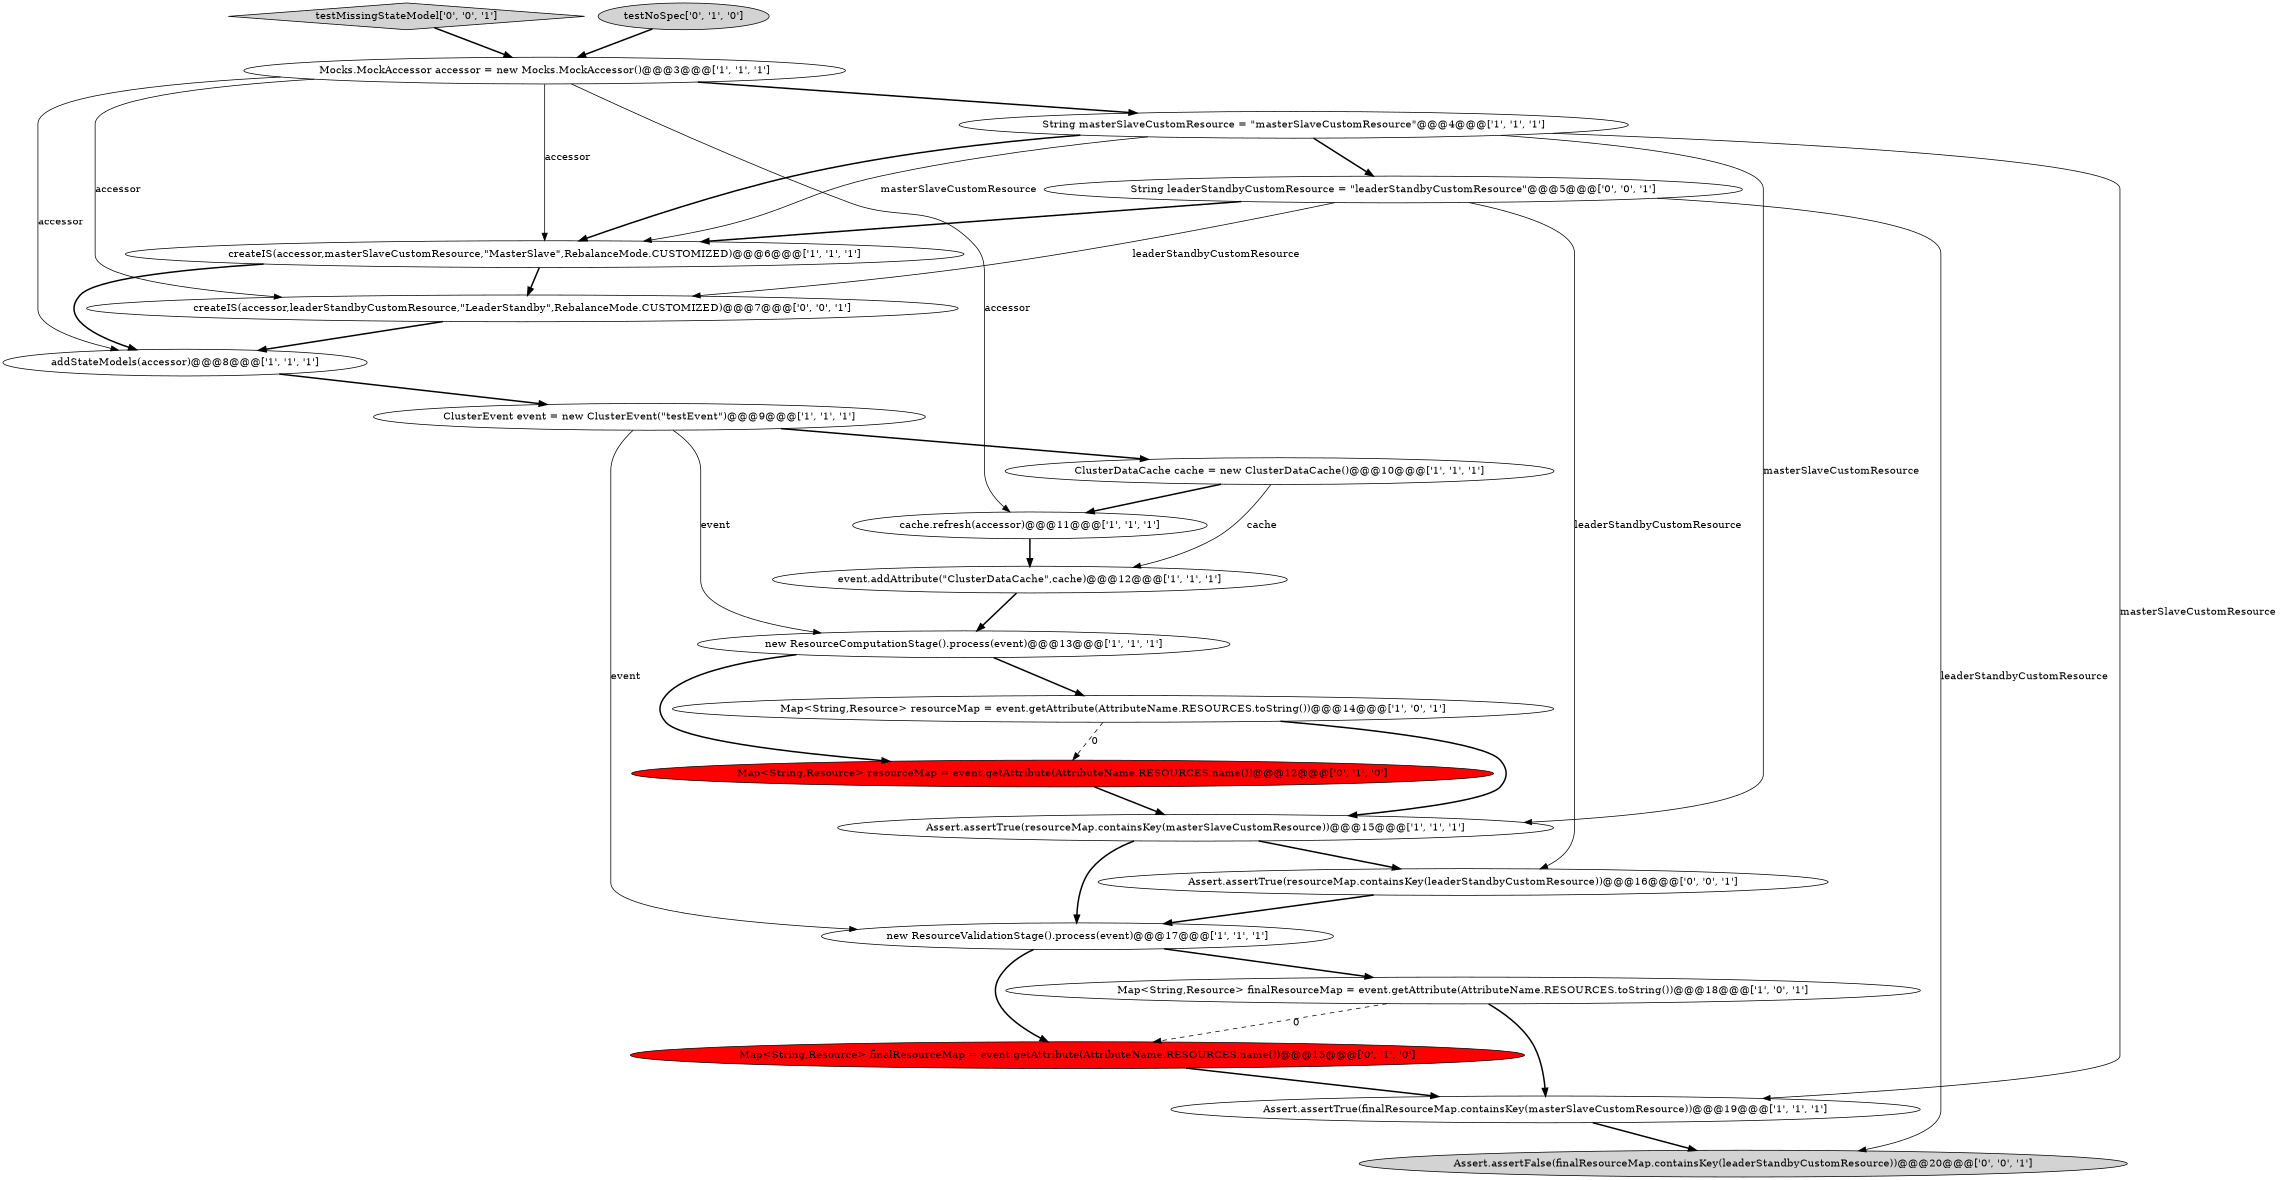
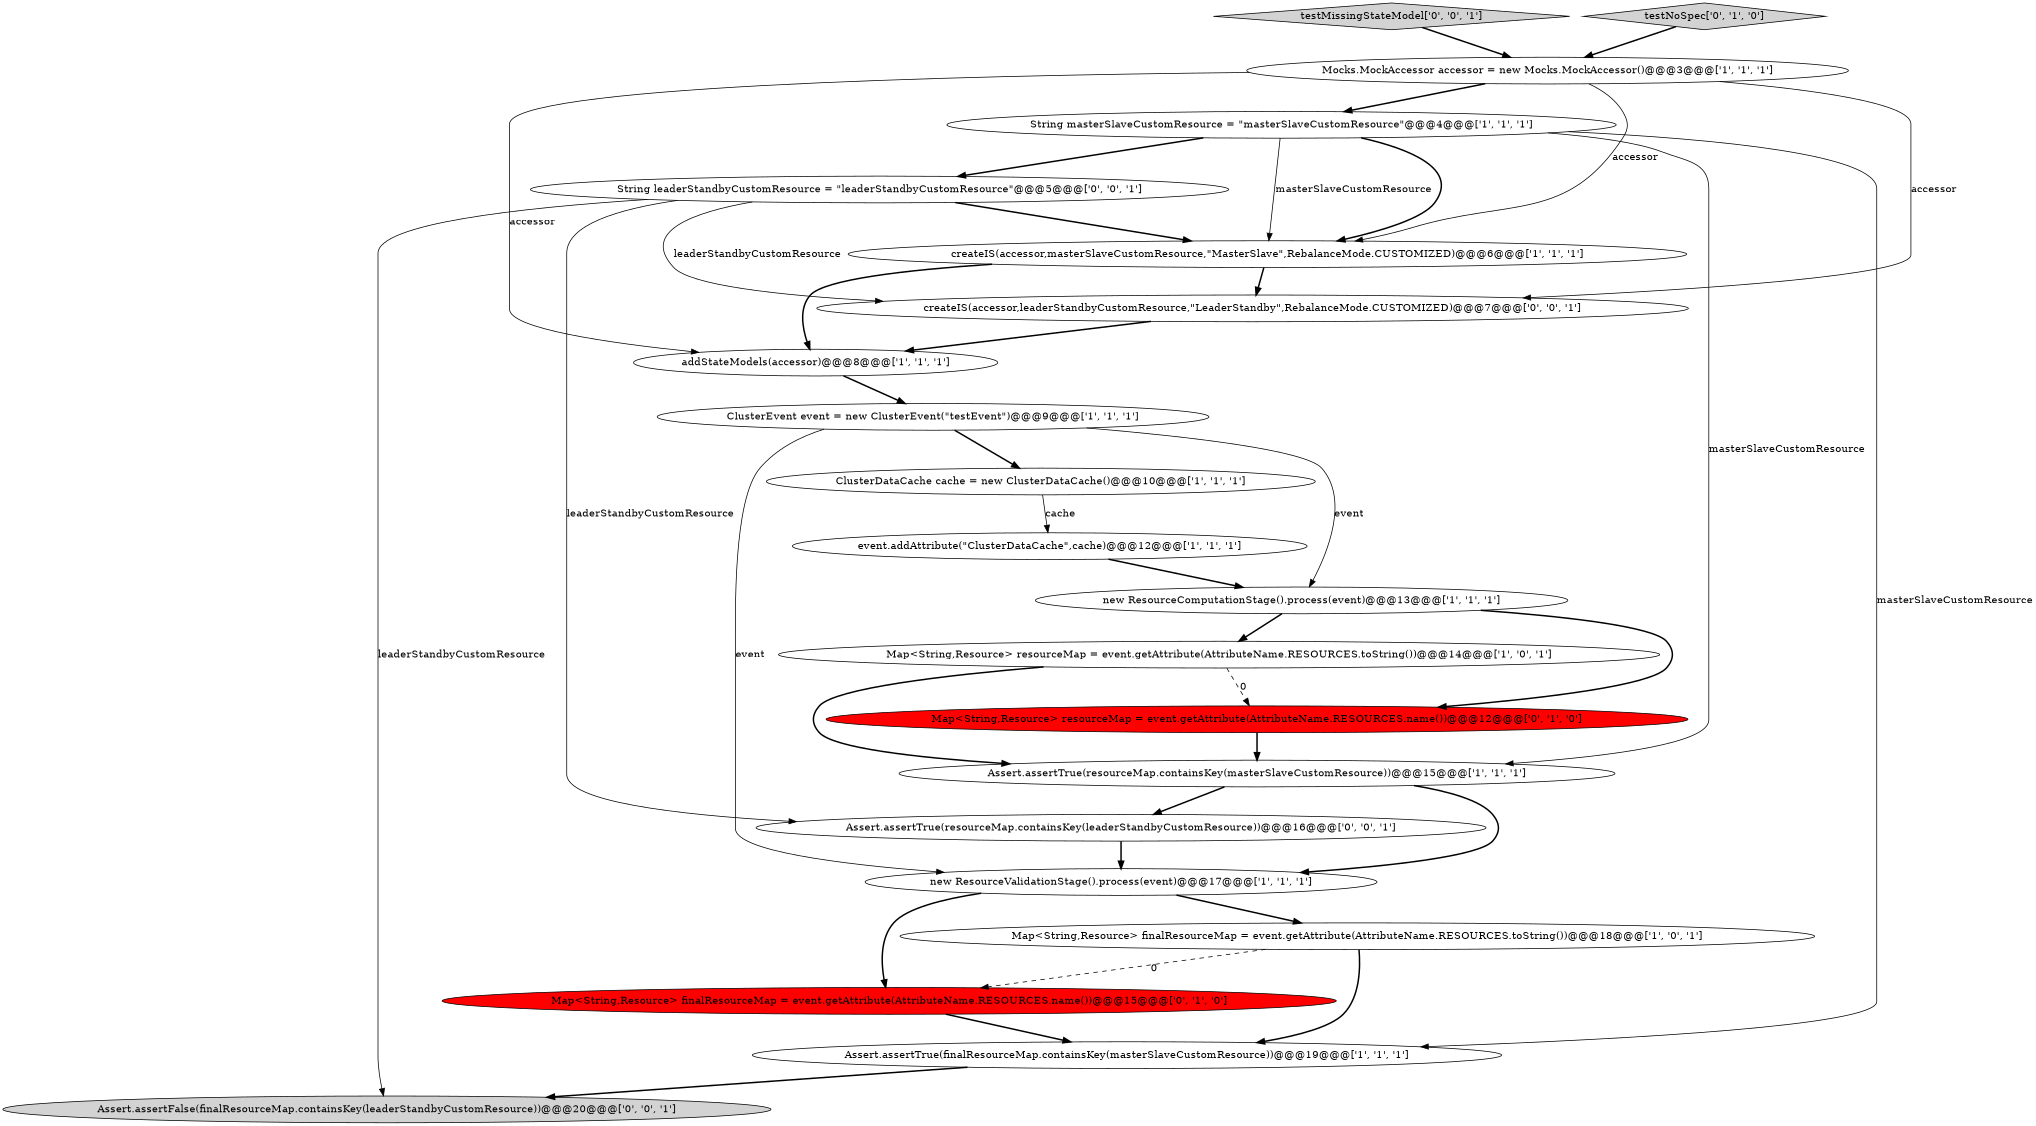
node "testNoSpec['0', '1', '0']": shape ellipse -> diamond
node "cache.refresh(accessor)@@@11@@@['1', '1', '1']": removed
